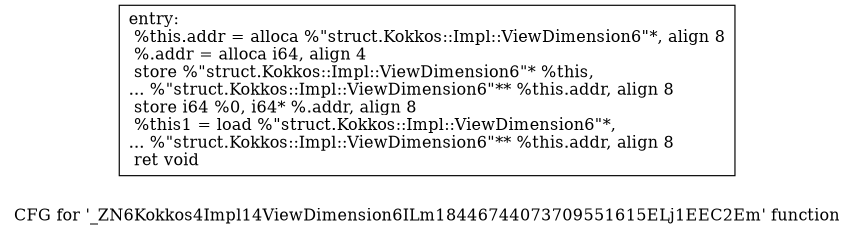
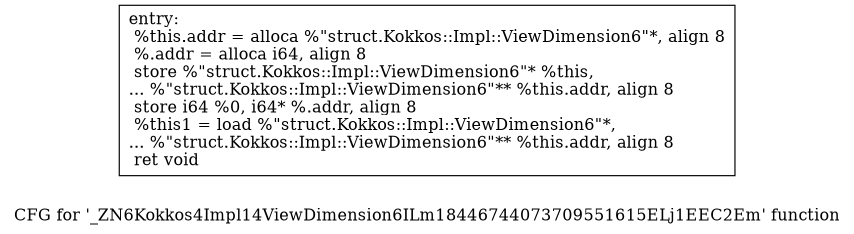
node "entry:": text "%.addr = alloca i64, align 4" -> "%.addr = alloca i64, align 8"
